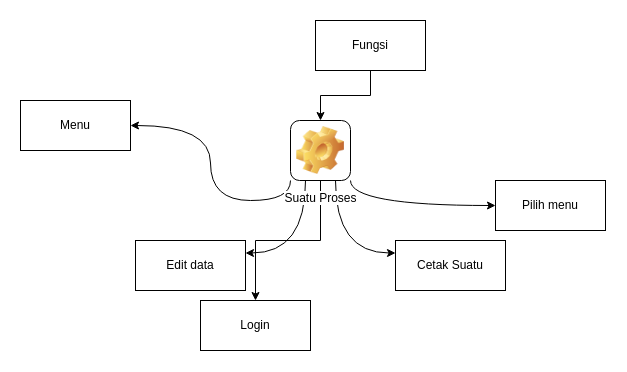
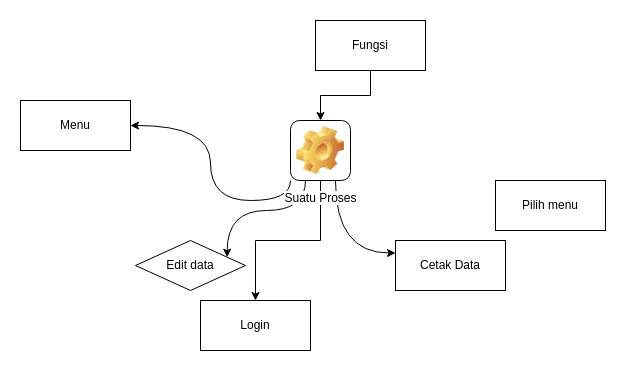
edge "Suatu Proses" -> "Pilih menu": removed
node "Edit data": shape rectangle -> diamond
node "Cetak Suatu": label "Cetak Suatu" -> "Cetak Data"
